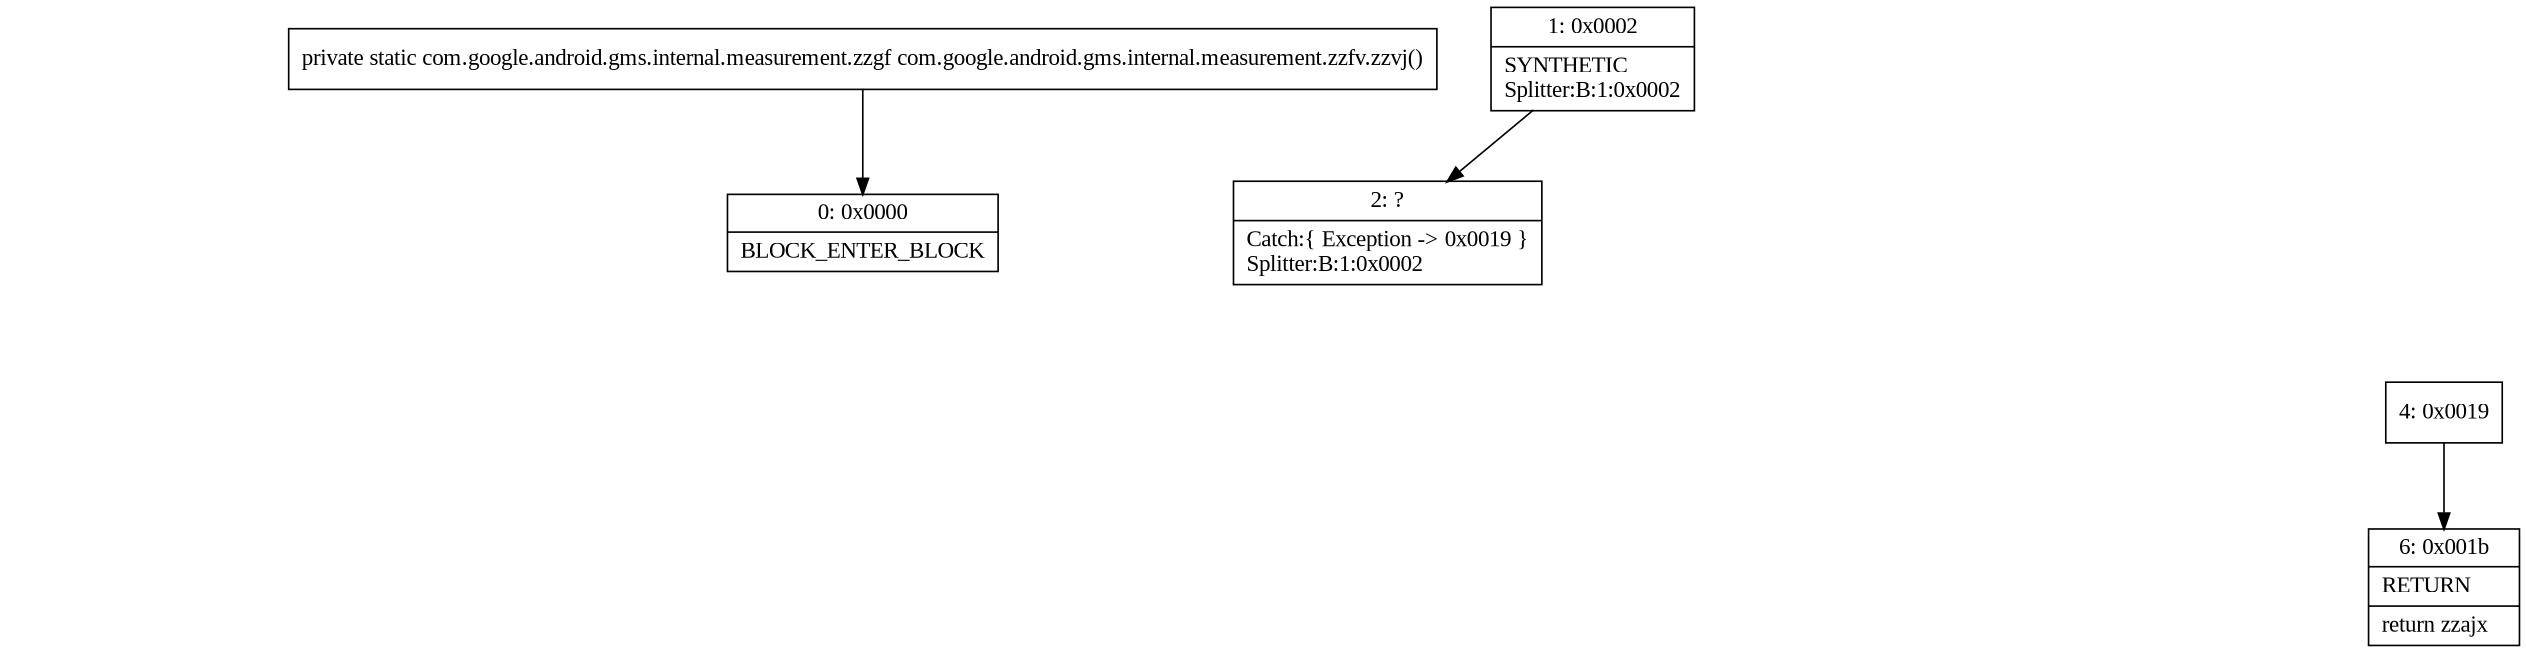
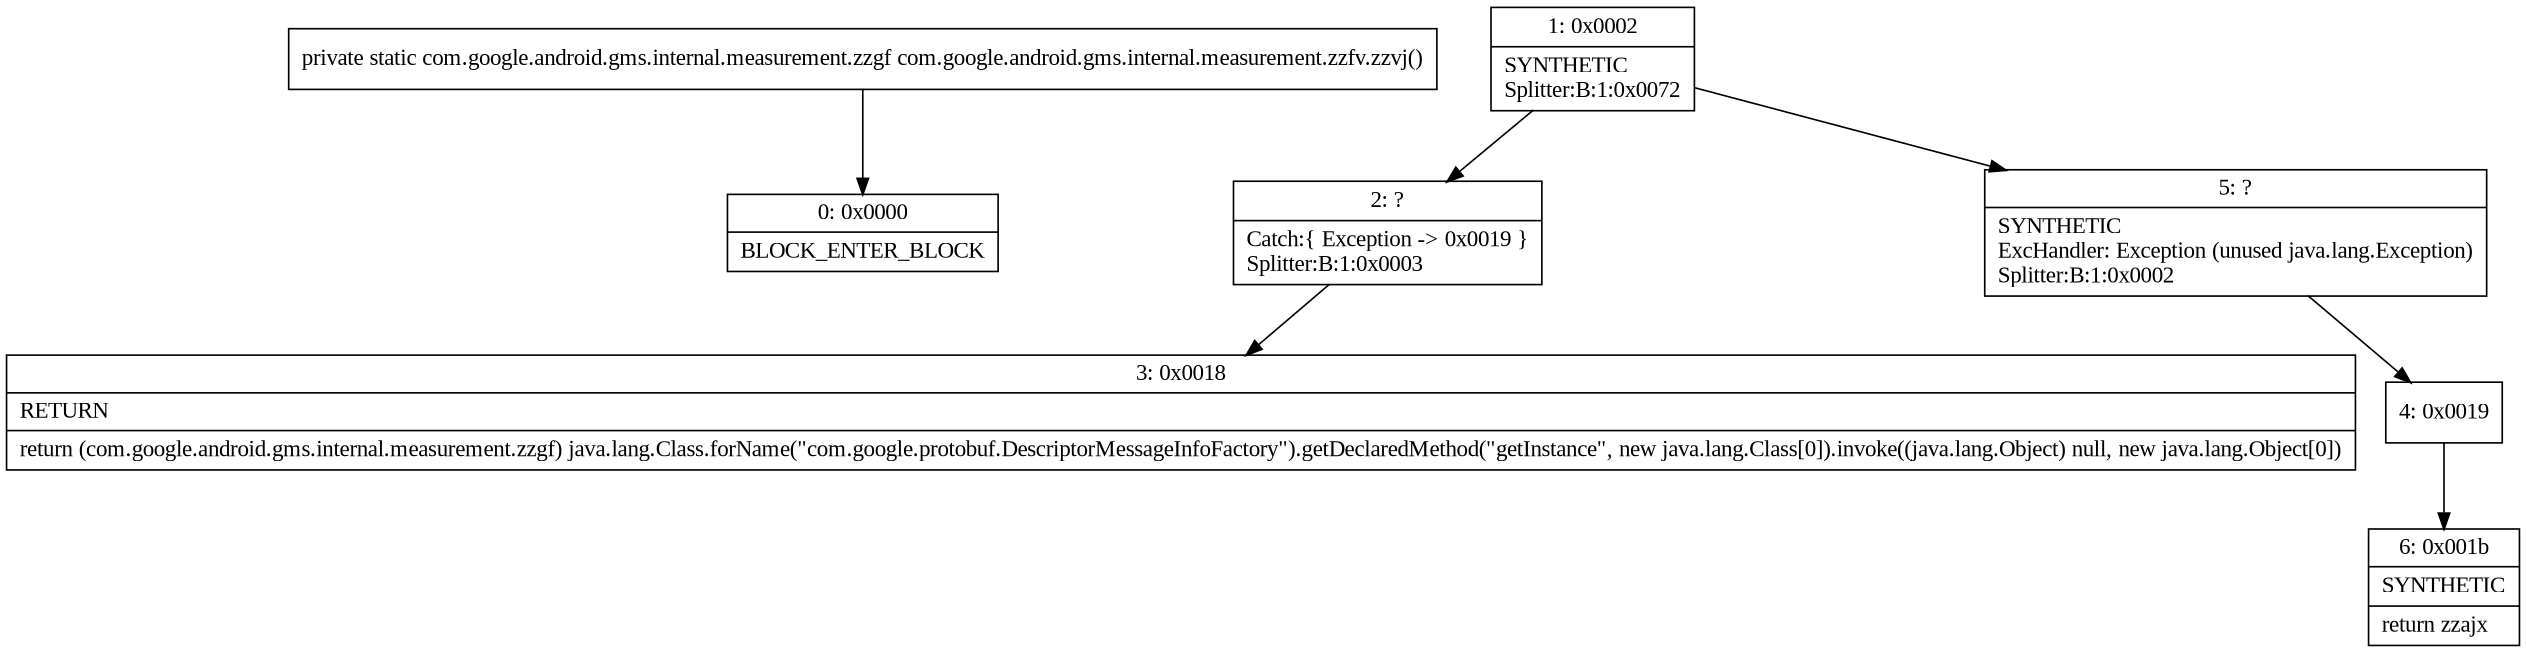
node "1: 0x0002": text "Splitter:B:1:0x0002" -> "Splitter:B:1:0x0072"
node "5: ?": added
node "2: ?": text "Splitter:B:1:0x0002" -> "Splitter:B:1:0x0003"
node "3: 0x0018": added
node "6: 0x001b": text "RETURN" -> "SYNTHETIC"
